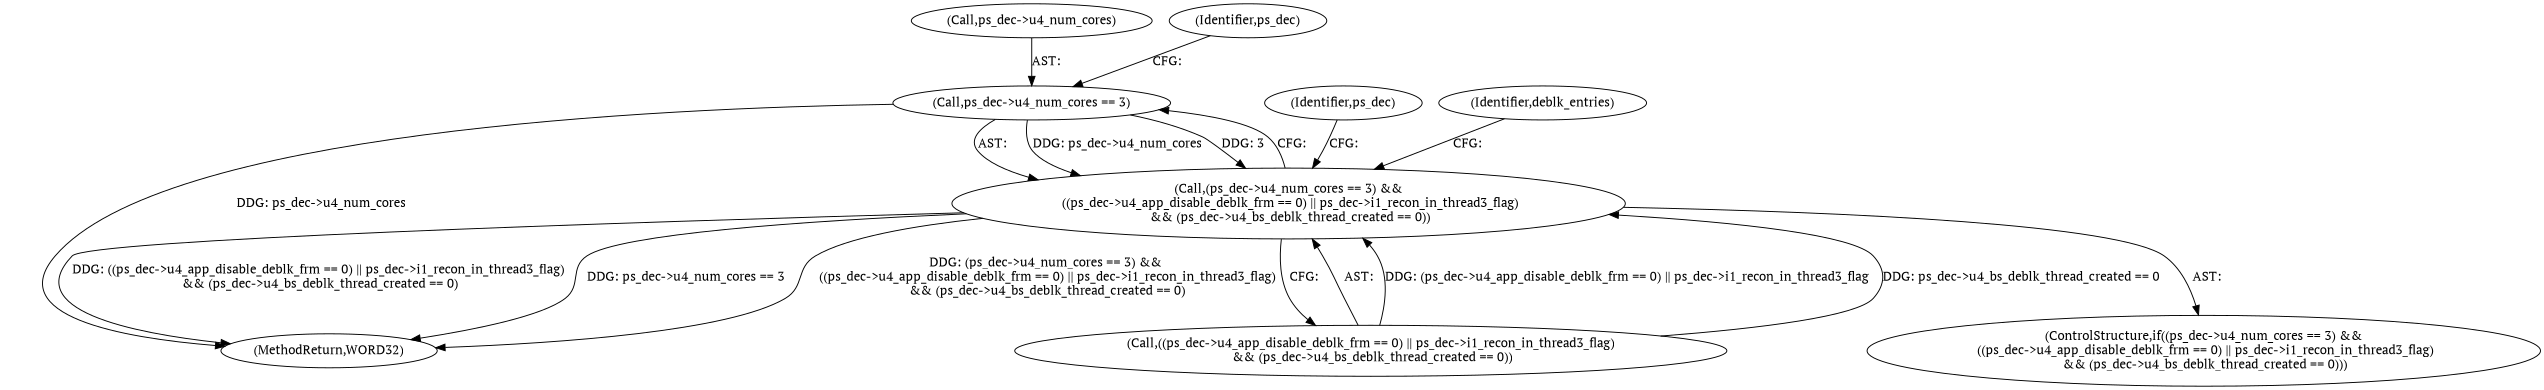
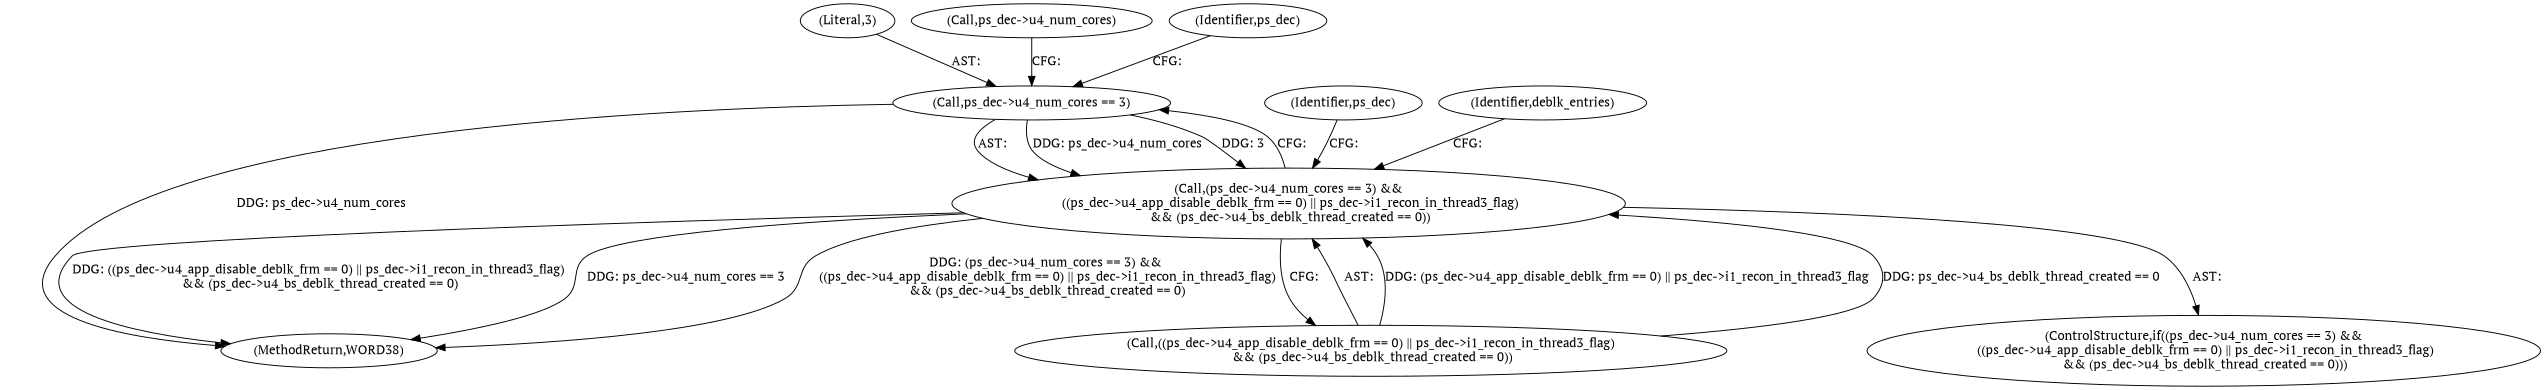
node "(Literal,3)": added
edge "(Call,ps_dec->u4_num_cores)" -> "(Call,ps_dec->u4_num_cores == 3)": label "AST: " -> "CFG: "
node "(MethodReturn,WORD32)": label "(MethodReturn,WORD32)" -> "(MethodReturn,WORD38)"
